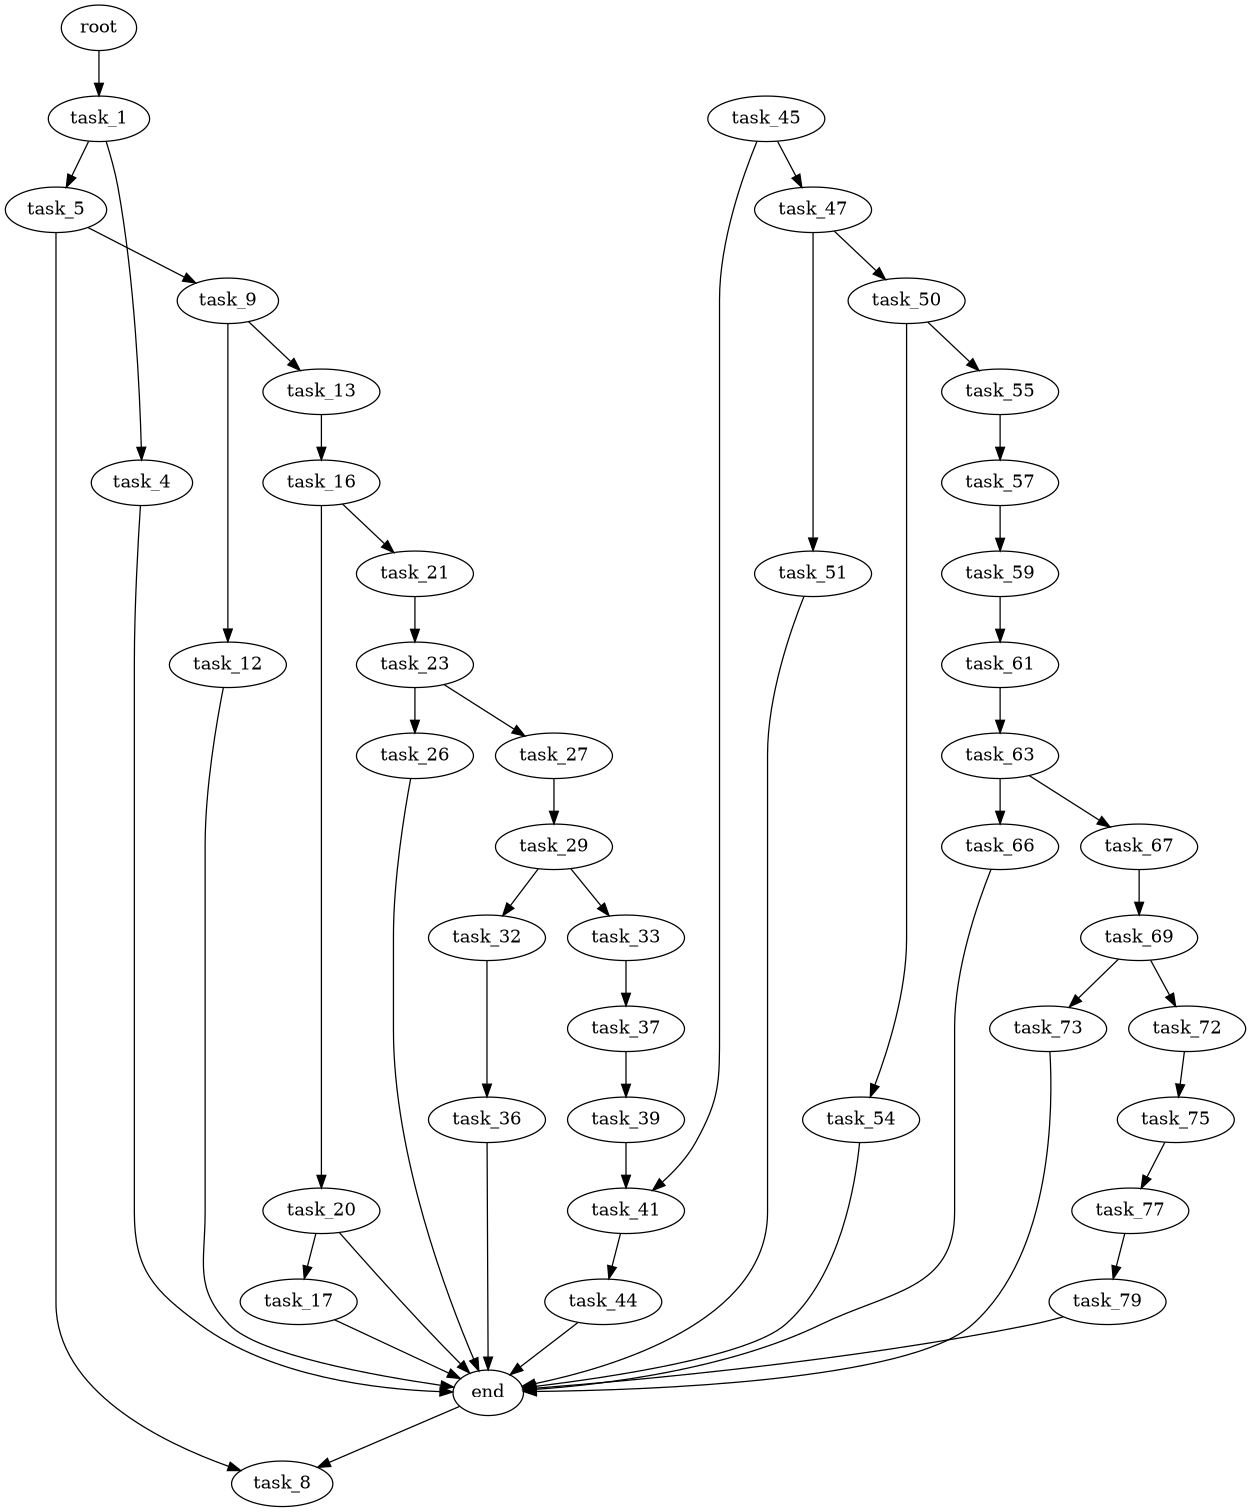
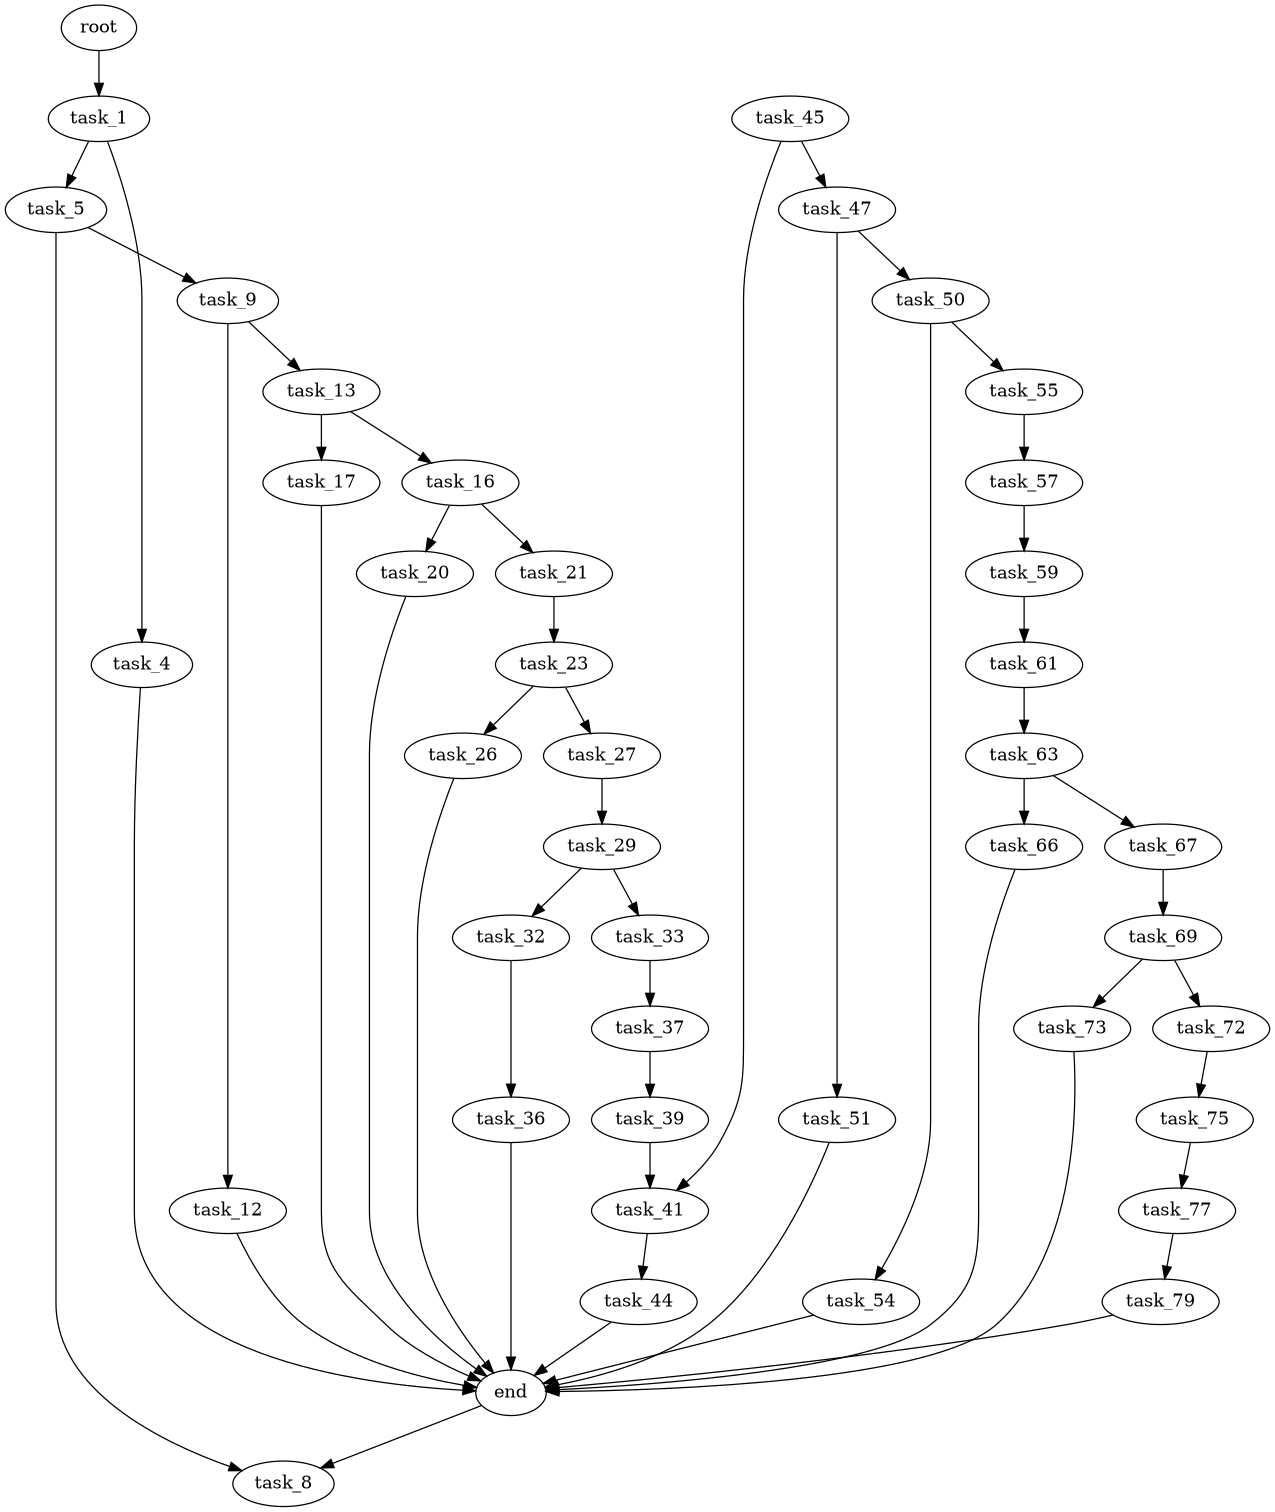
edge "task_20" -> "task_17": now "task_13" -> "task_17"
